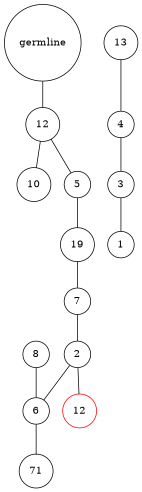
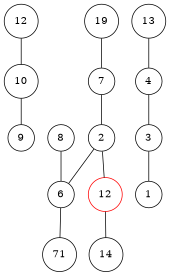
node "germline": removed
node "9": added
node "5": removed
node "14": added
